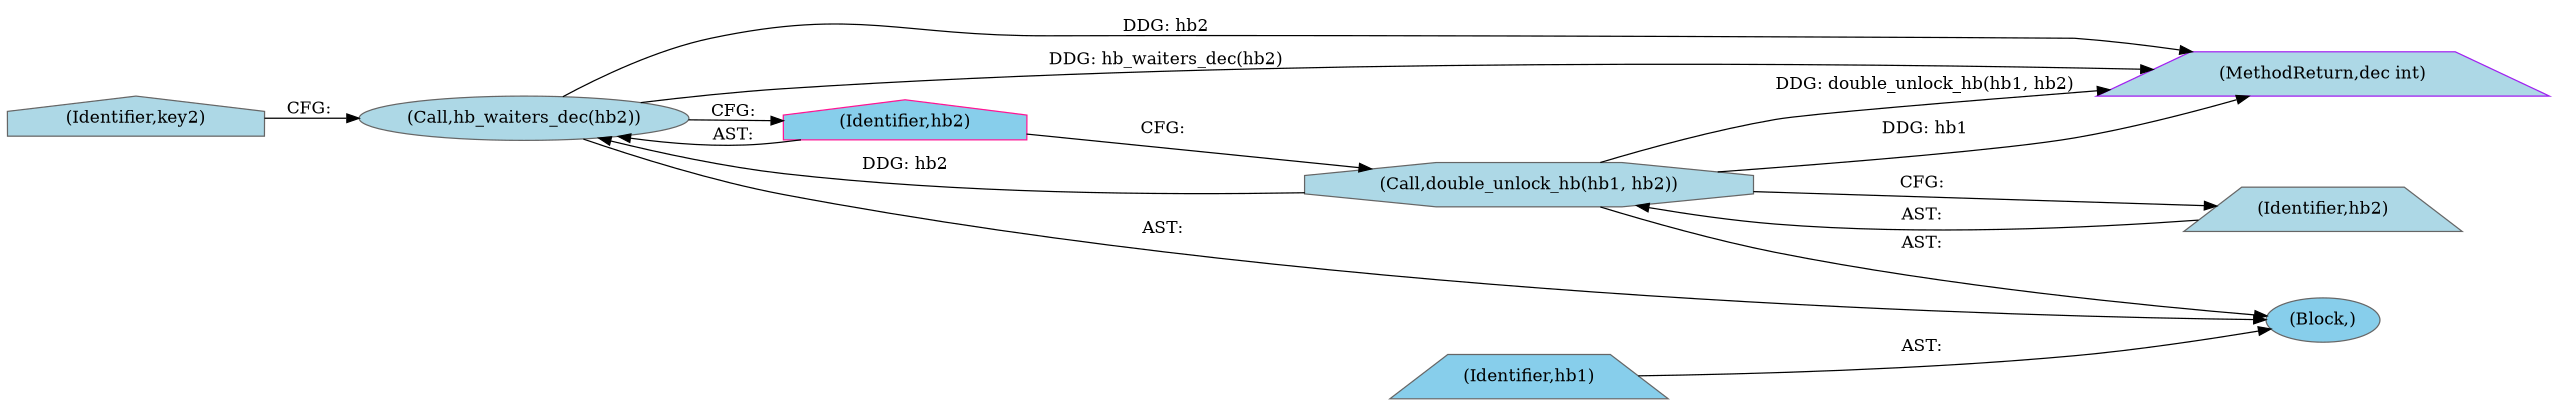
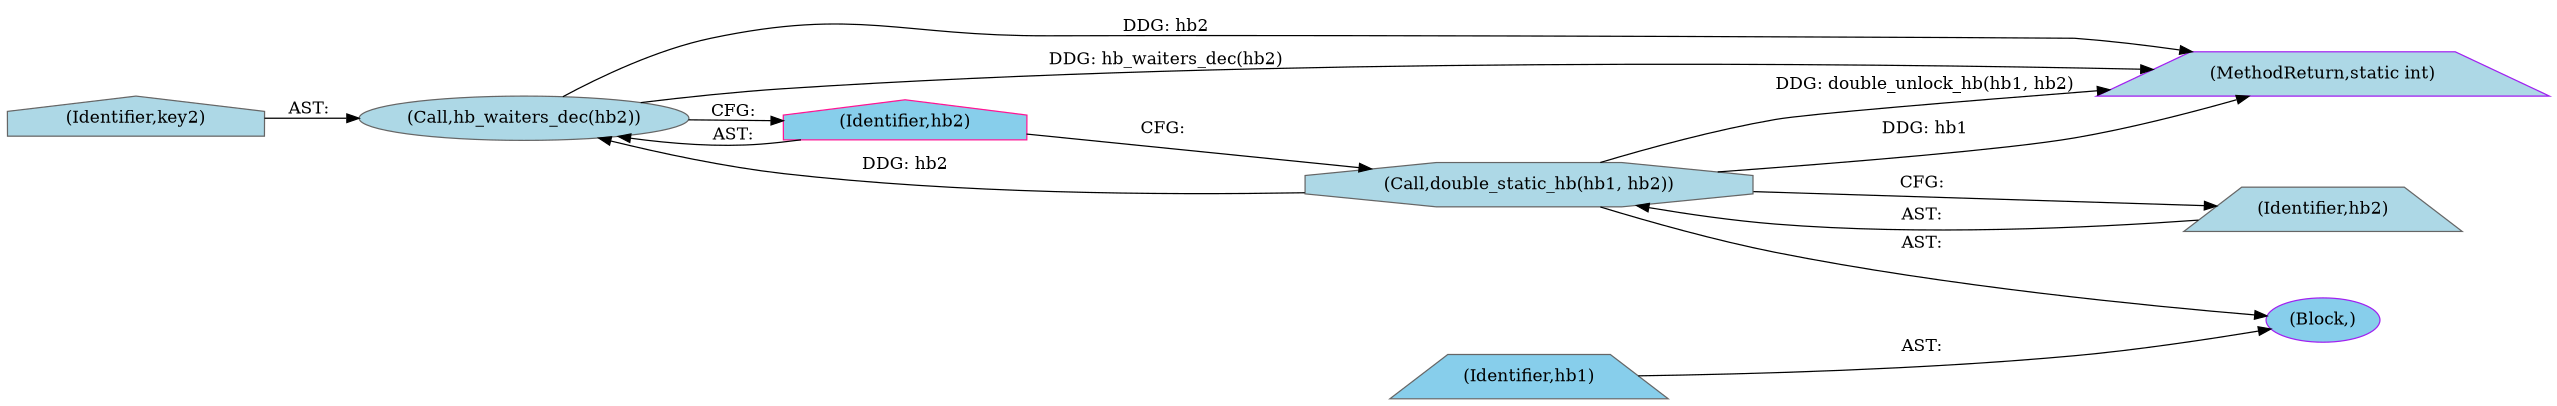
node "(MethodReturn,dec int)": label "(MethodReturn,dec int)" -> "(MethodReturn,static int)"
edge "(Identifier,key2)" -> "(Call,hb_waiters_dec(hb2))": label "CFG: " -> "AST: "
node "(Call,double_unlock_hb(hb1, hb2))": label "(Call,double_unlock_hb(hb1, hb2))" -> "(Call,double_static_hb(hb1, hb2))"
edge "(Call,hb_waiters_dec(hb2))" -> "(Block,)": removed, label "AST:"
node "(Block,)": color gray40 -> purple
